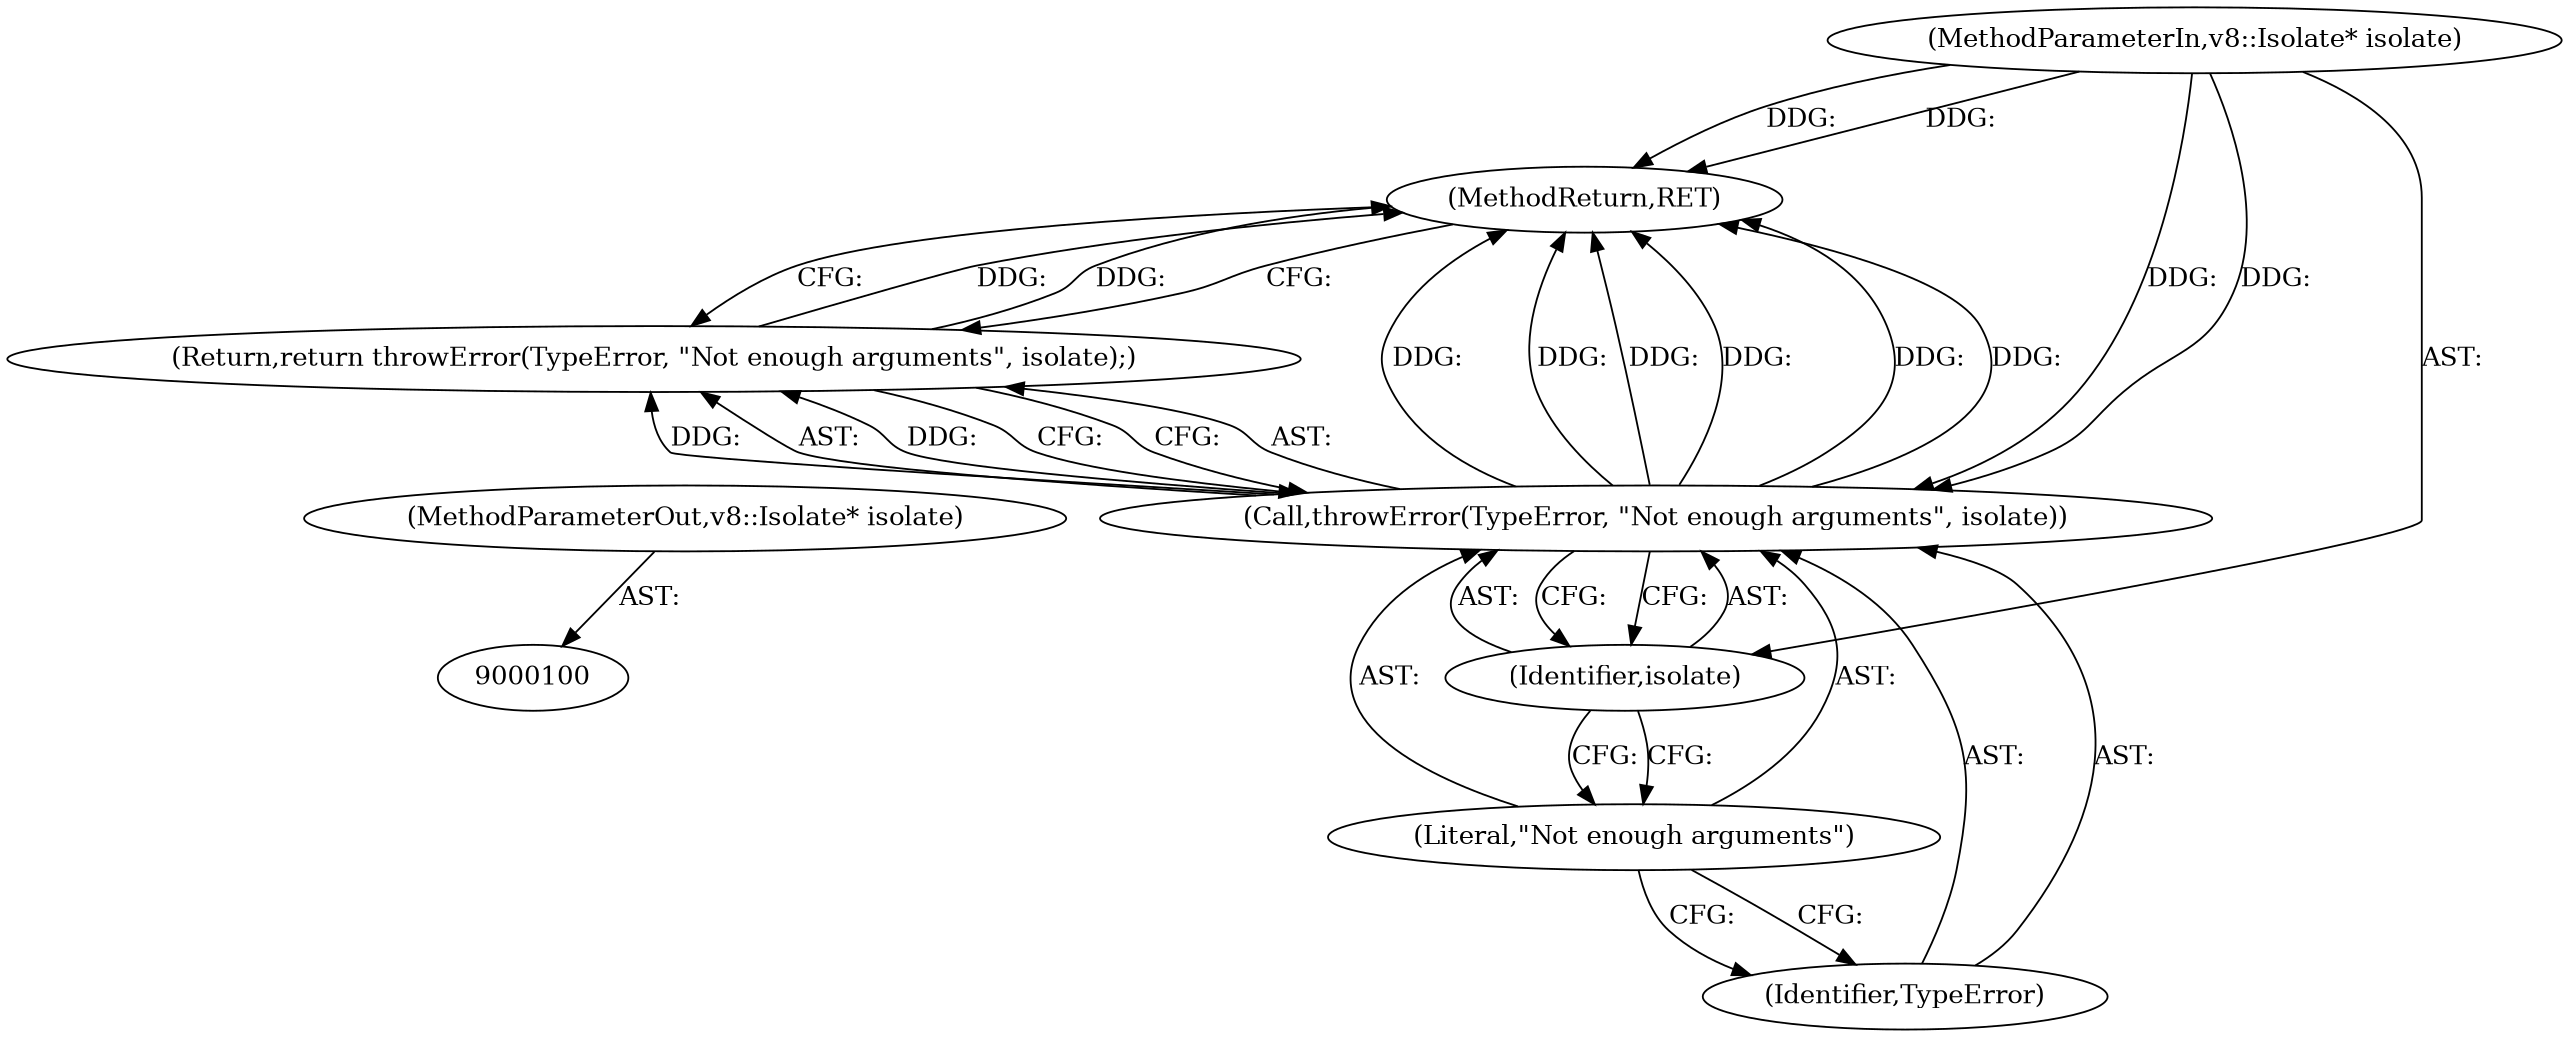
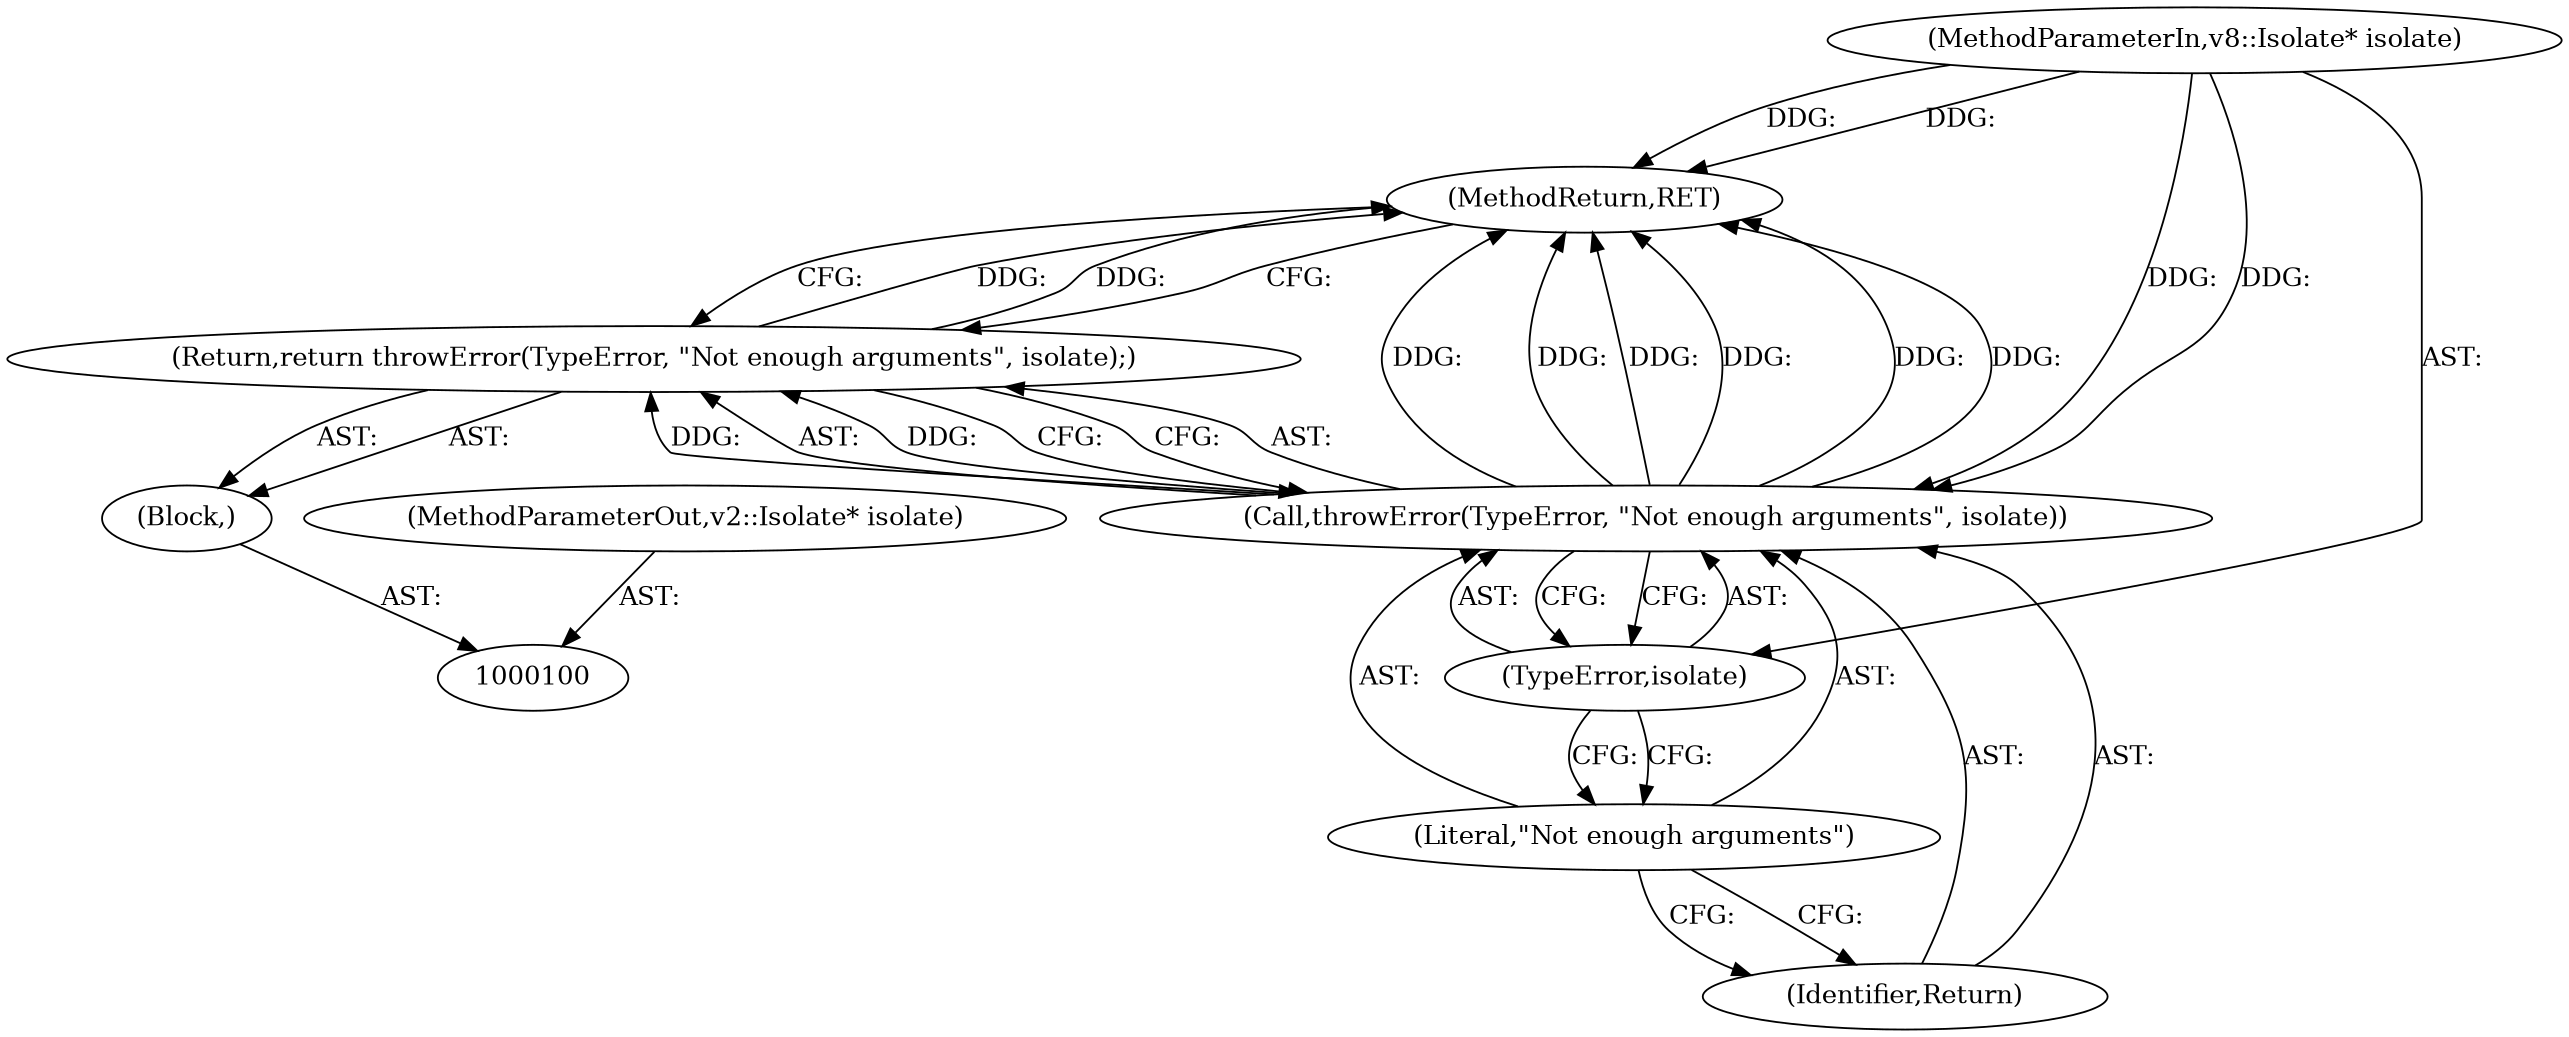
node "(Block,)": added
node "(MethodParameterOut,v8::Isolate* isolate)": label "(MethodParameterOut,v8::Isolate* isolate)" -> "(MethodParameterOut,v2::Isolate* isolate)"
node "9000100": label "9000100" -> "1000100"
node "(Identifier,isolate)": label "(Identifier,isolate)" -> "(TypeError,isolate)"
node "(Identifier,TypeError)": label "(Identifier,TypeError)" -> "(Identifier,Return)"
